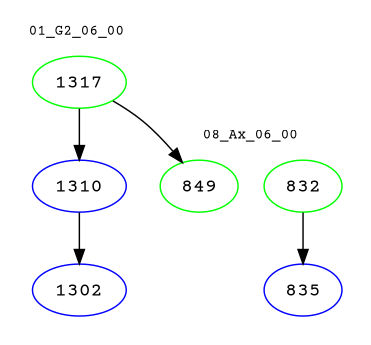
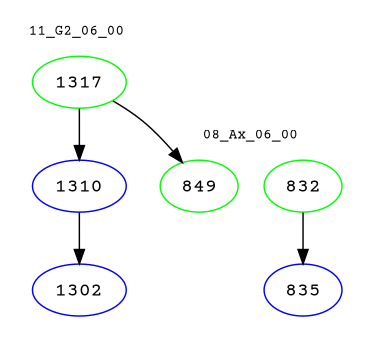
cluster "01_G2_06_00": label "01_G2_06_00" -> "11_G2_06_00"
